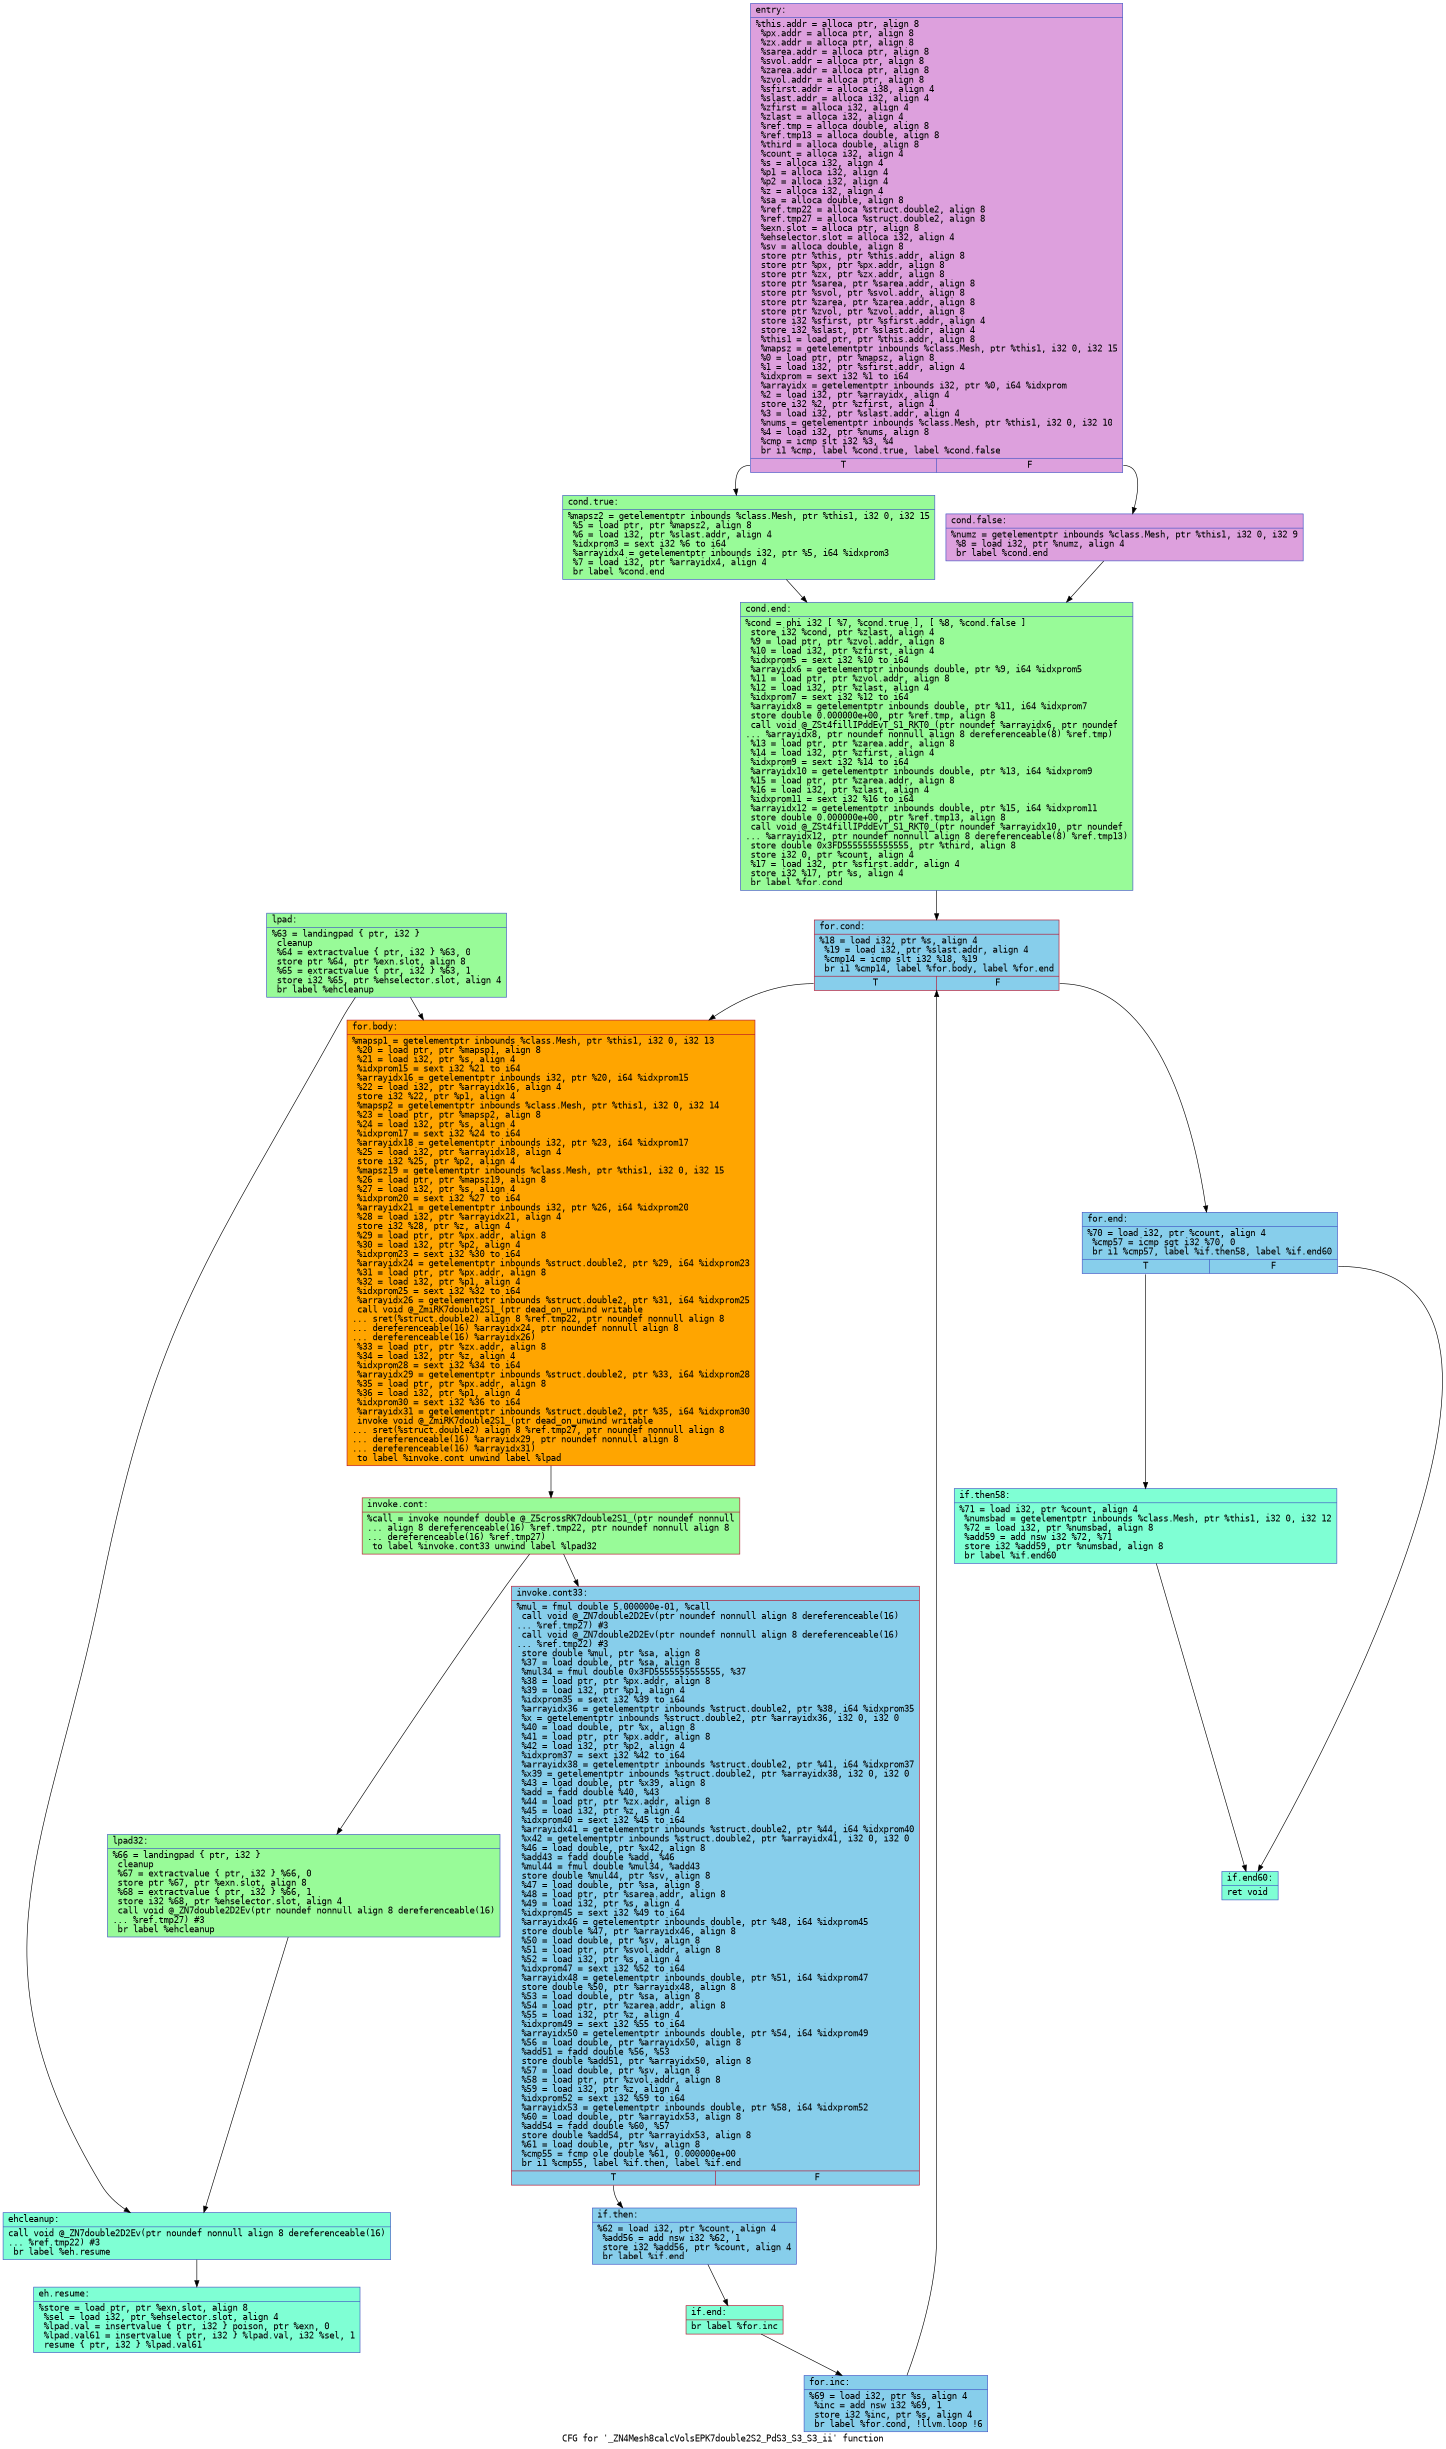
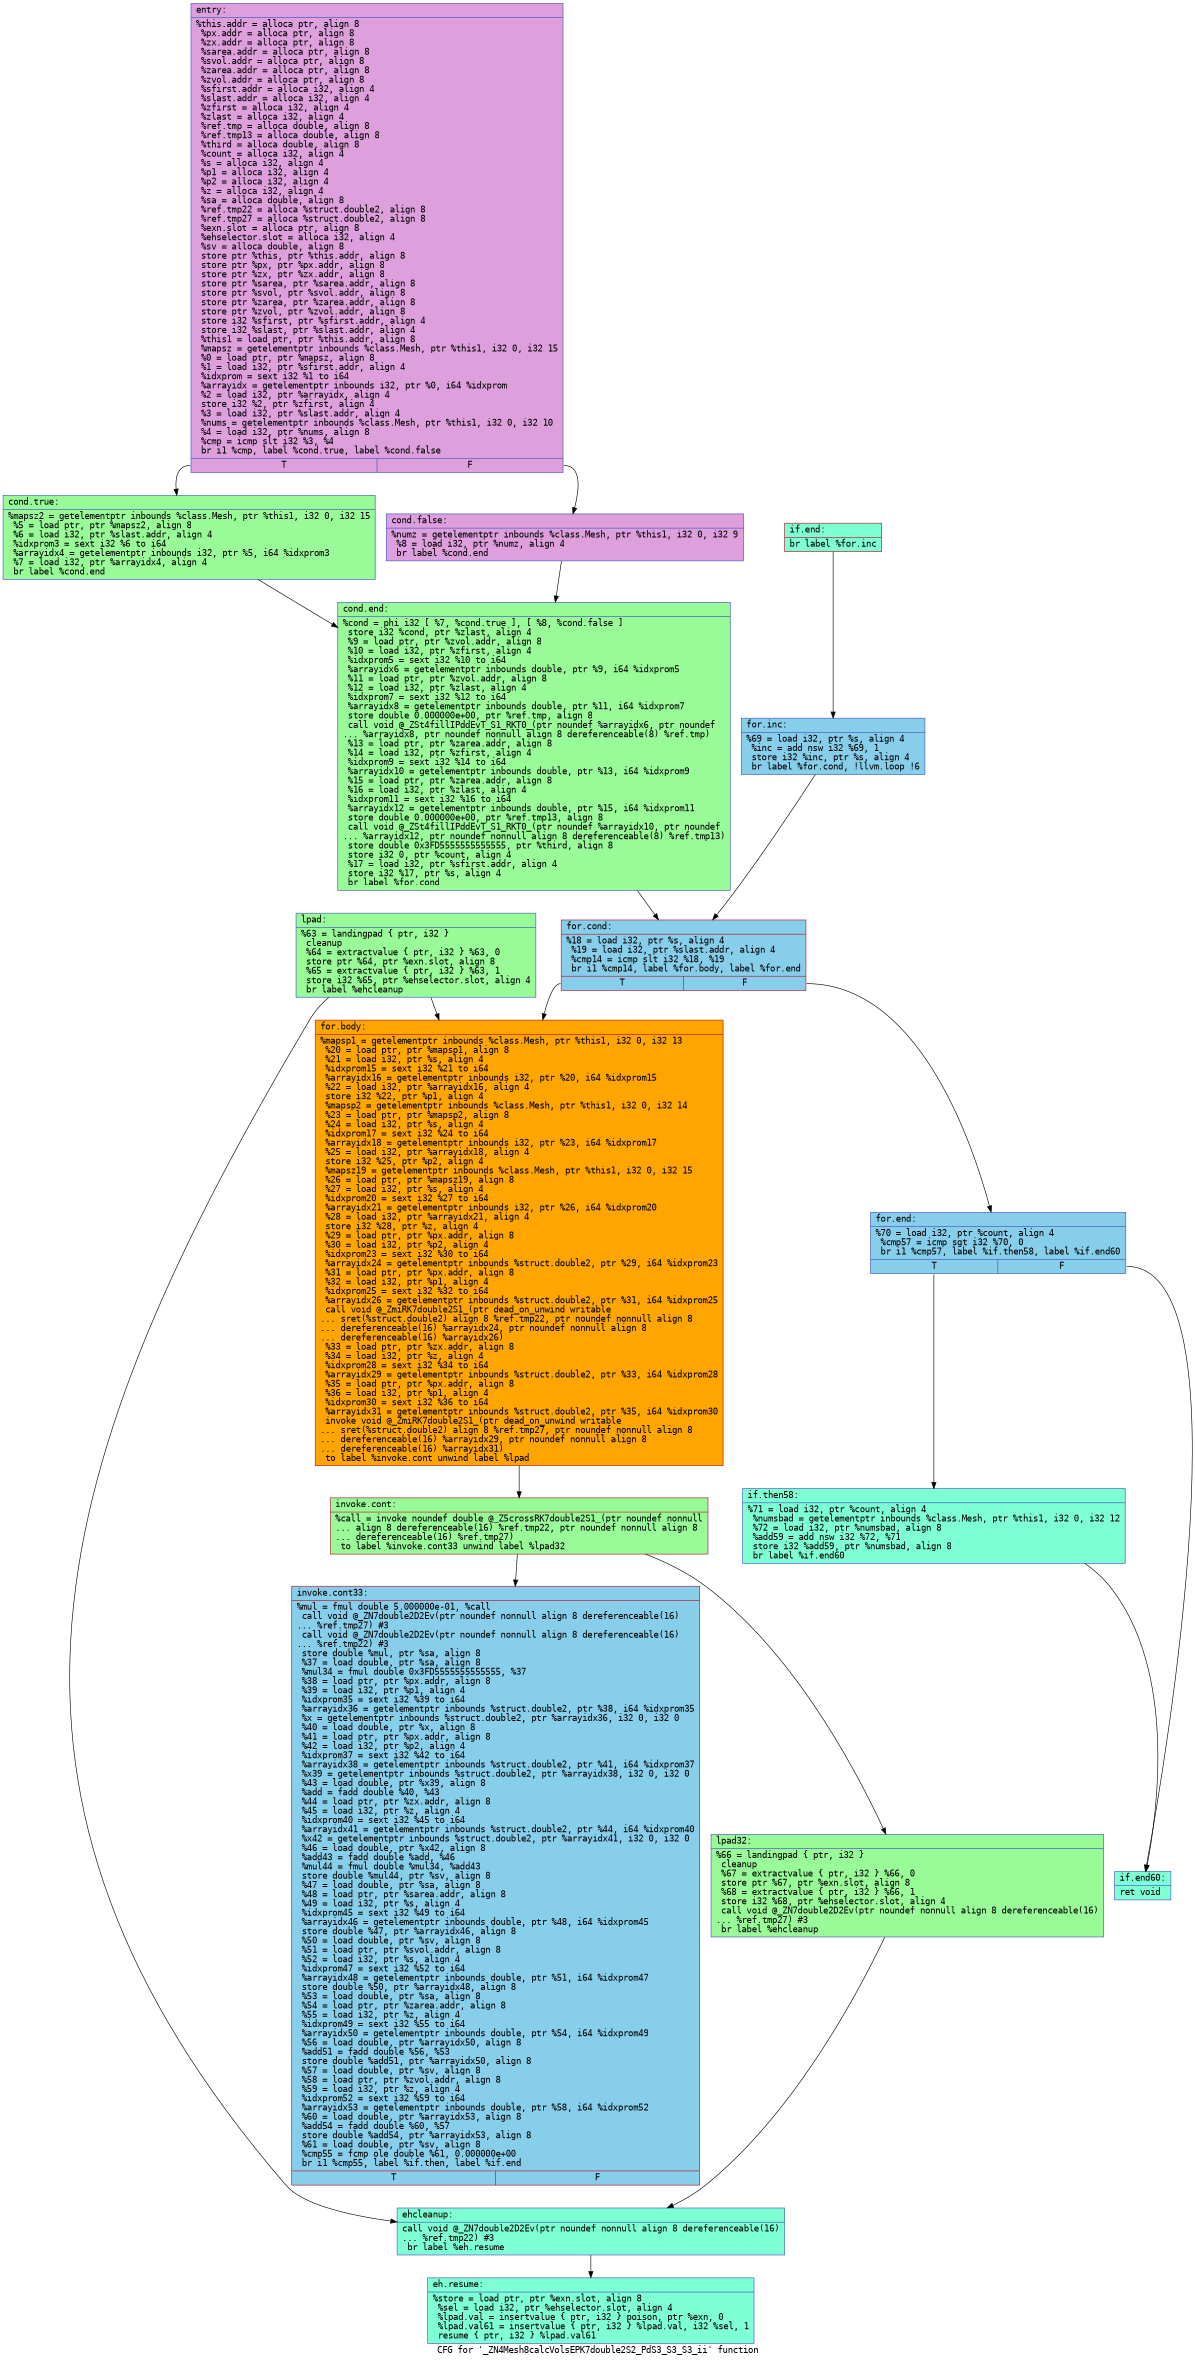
node "entry:": text "%sfirst.addr = alloca i38, align 4" -> "%sfirst.addr = alloca i32, align 4"
node "if.then:": removed
